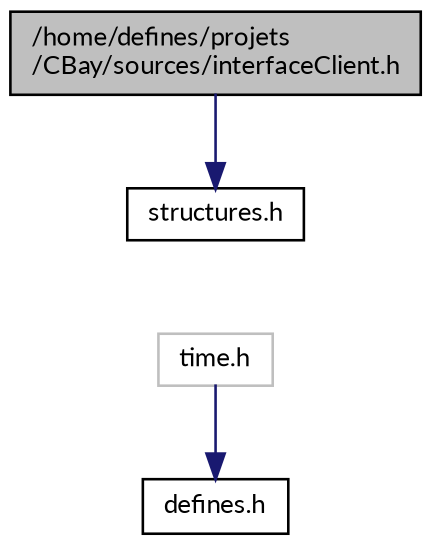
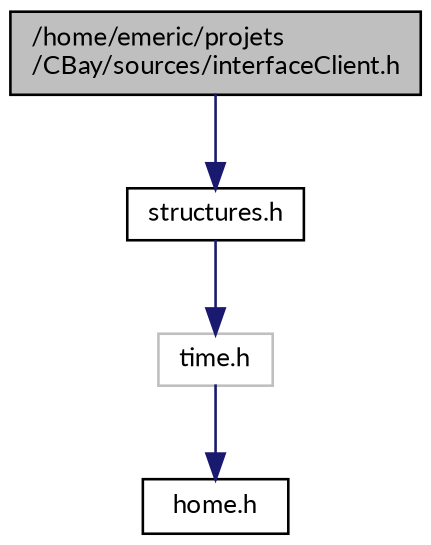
node "/home/defines/projets /CBay/sources/interfaceClient.h": label "/home/defines/projets /CBay/sources/interfaceClient.h" -> "/home/emeric/projets /CBay/sources/interfaceClient.h"
edge "structures.h" -> "time.h": added
node "defines.h": label "defines.h" -> "home.h"
